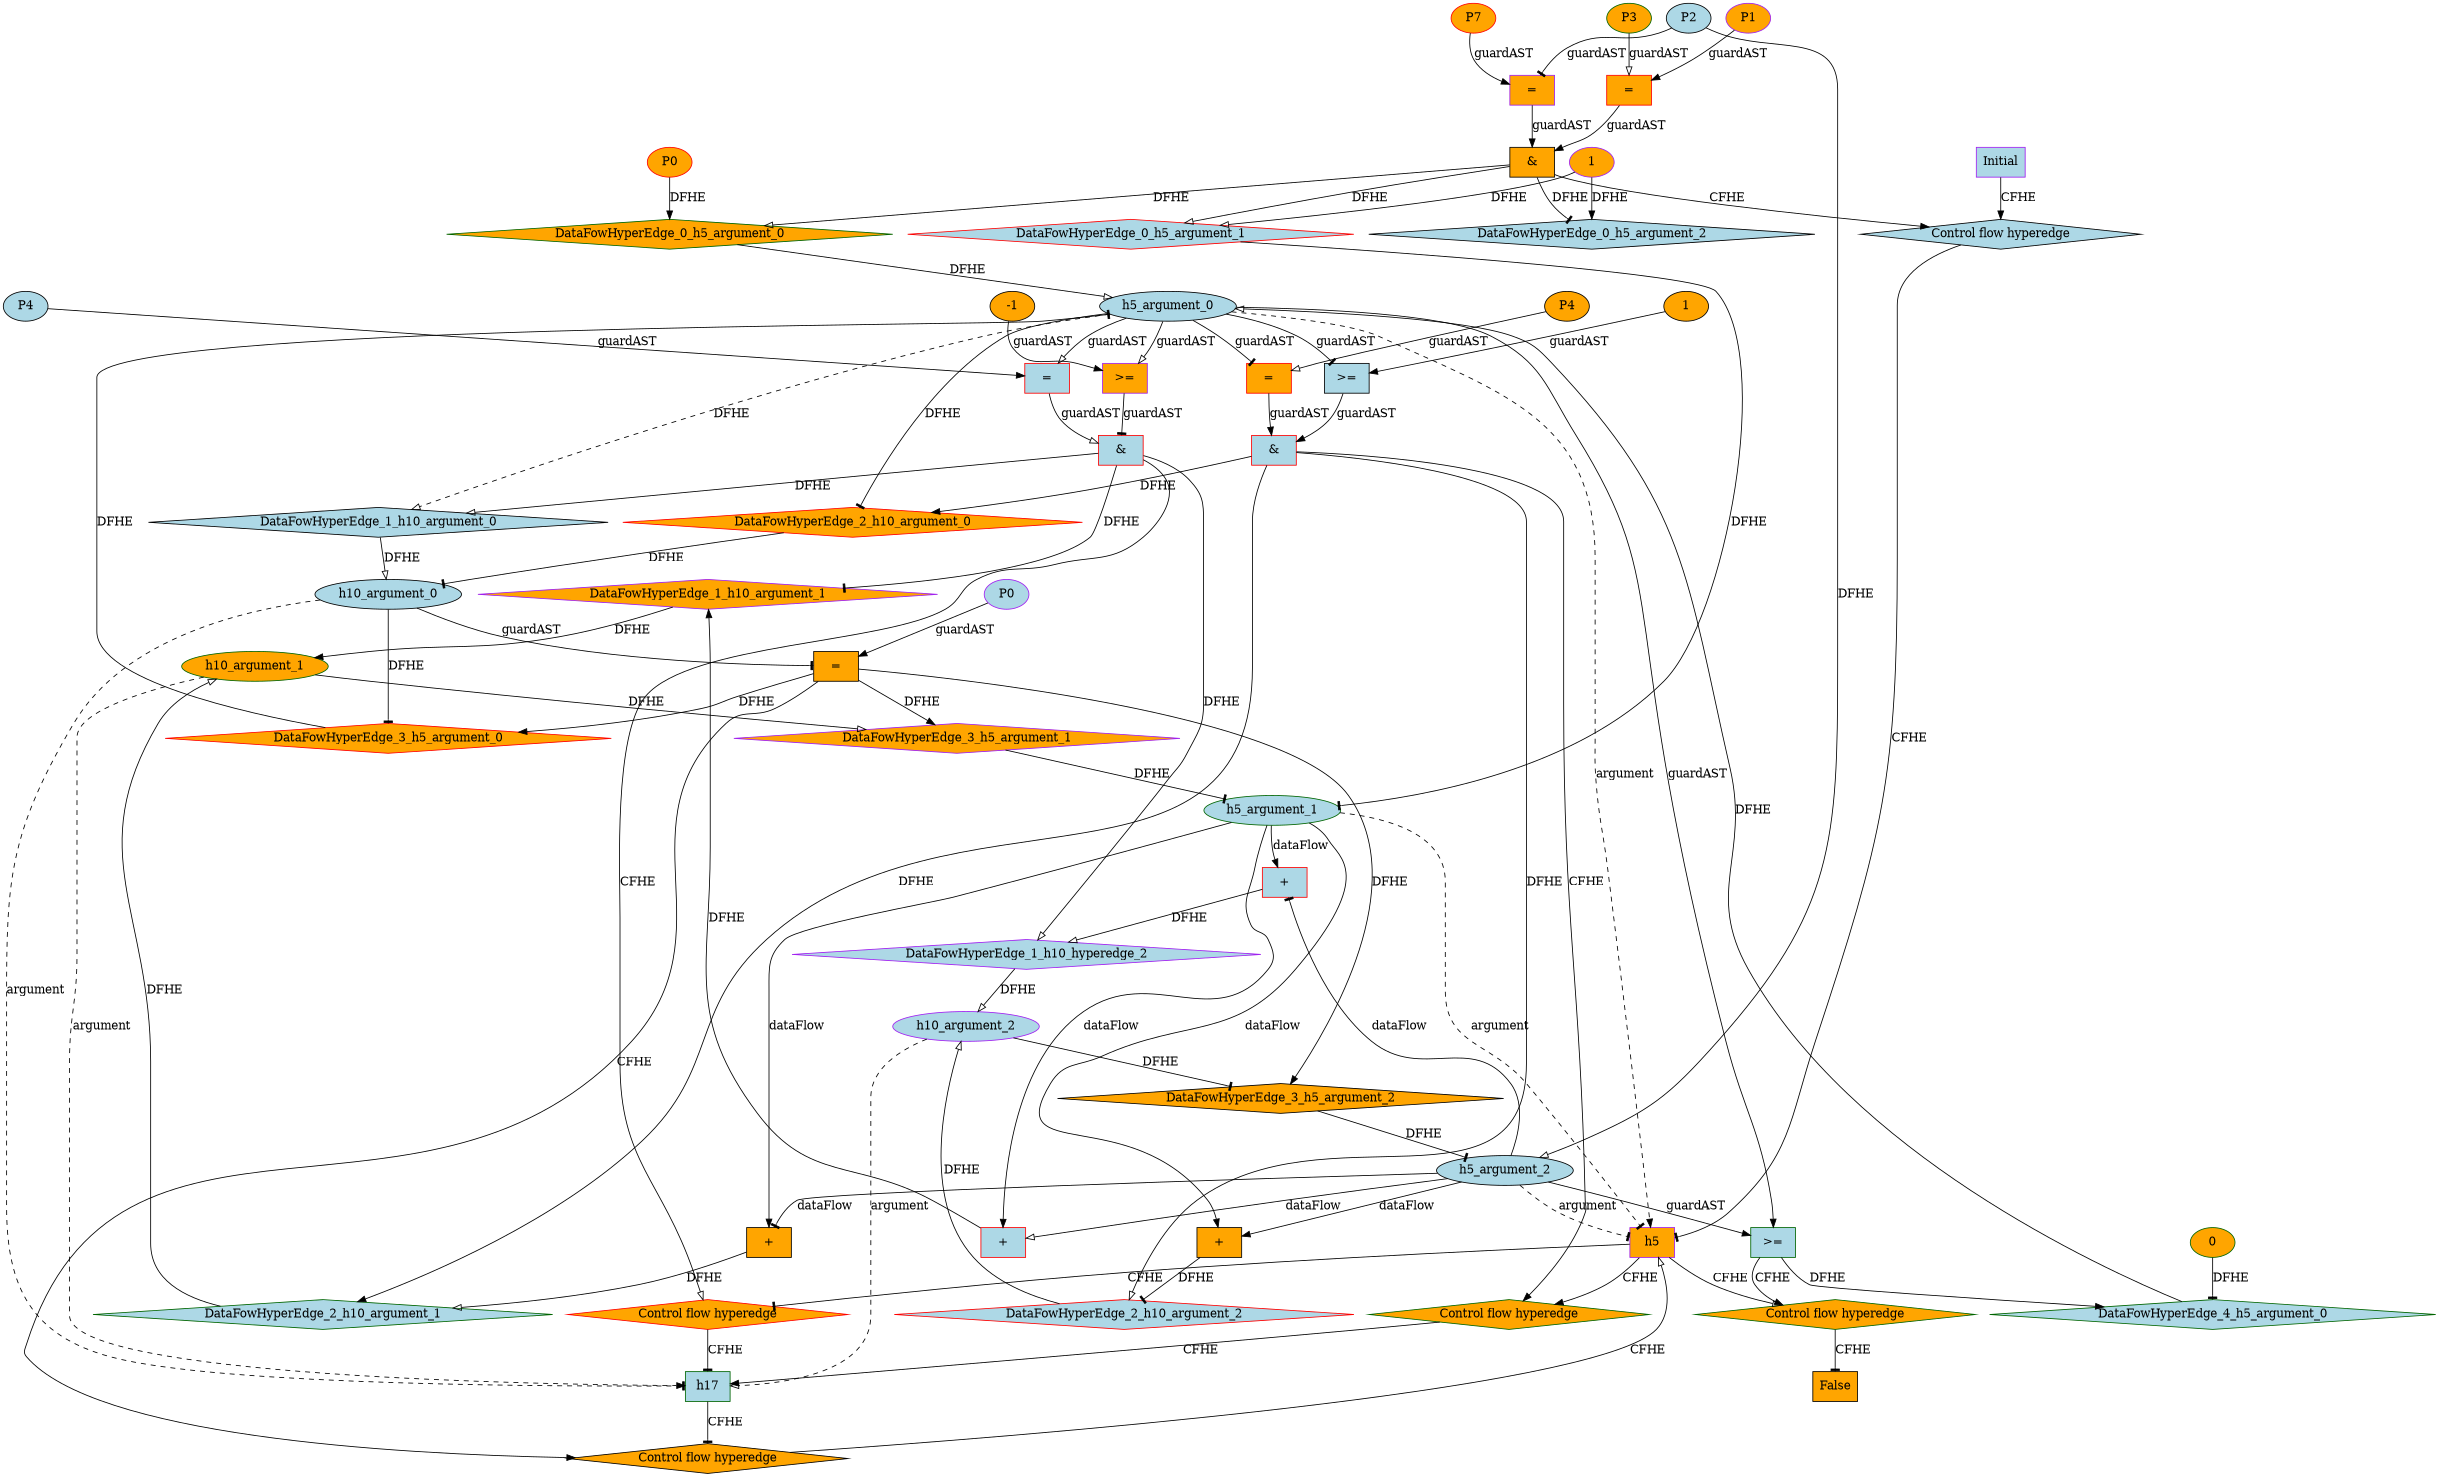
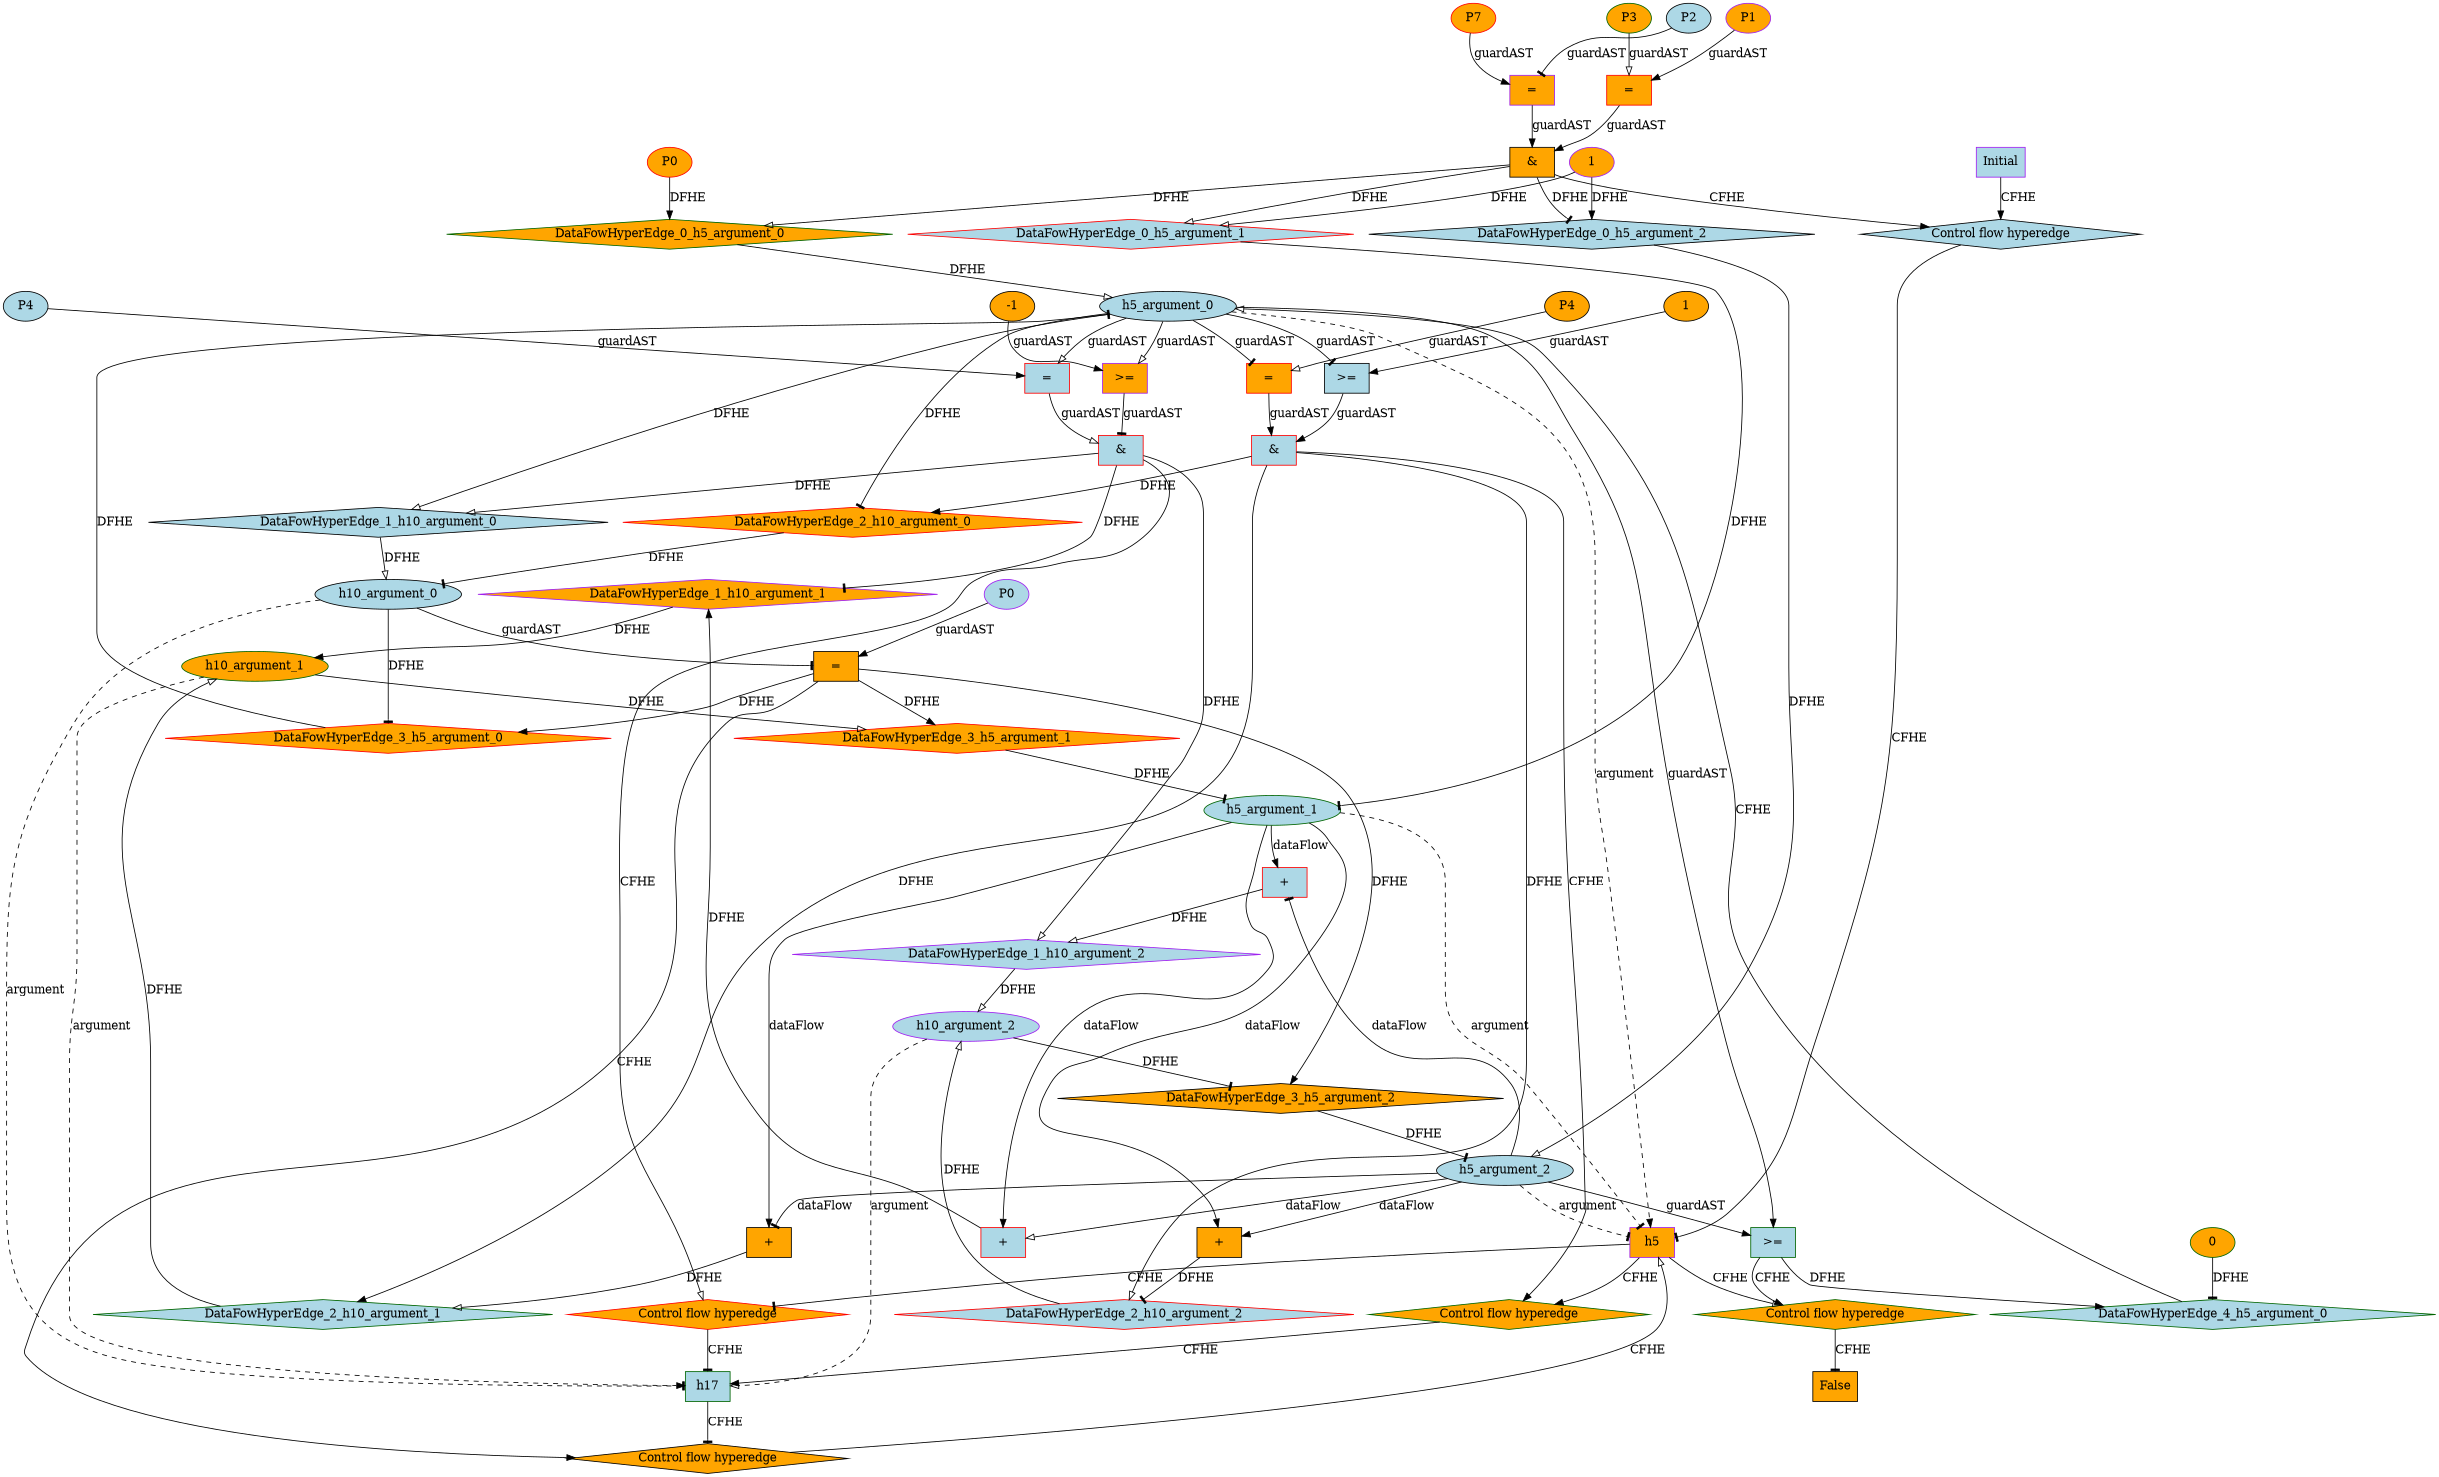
edge "h5_argument_0" -> "DataFowHyperEdge_1_h10_argument_0": style dashed -> solid
edge "P2" -> "h5_argument_2": now "DataFowHyperEdge_0_h5_argument_2" -> "h5_argument_2"
node "DataFowHyperEdge_3_h5_argument_1": color purple -> red
edge "DataFowHyperEdge_4_h5_argument_0" -> "h5_argument_0": label "DFHE" -> "CFHE"
node "DataFowHyperEdge_1_h10_hyperedge_2": label "DataFowHyperEdge_1_h10_hyperedge_2" -> "DataFowHyperEdge_1_h10_argument_2"
